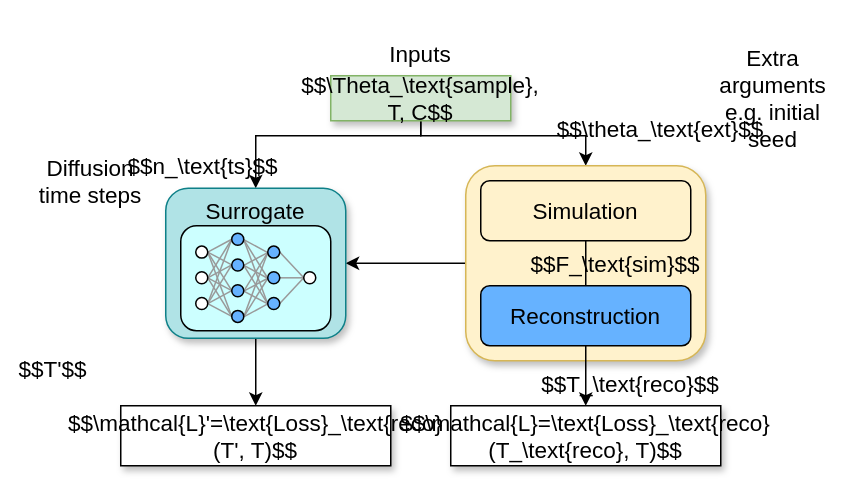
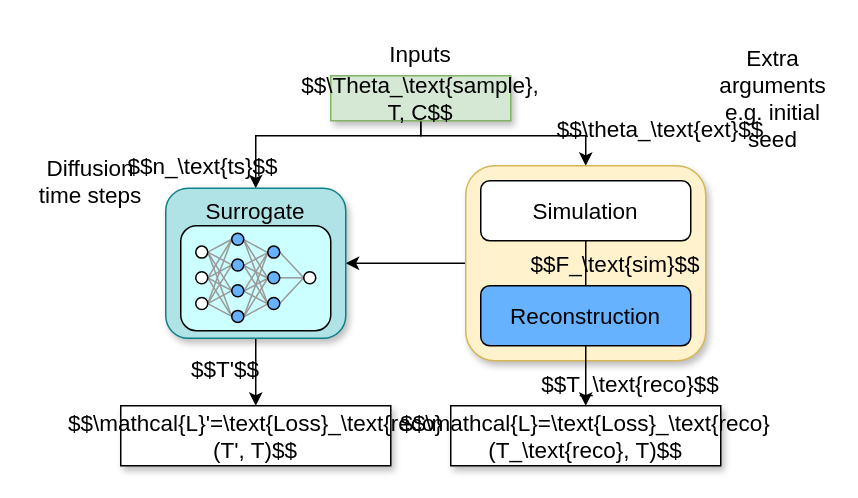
node "Simulation": fillcolor #fff2cc -> #ffffff
node "$$T'$$": moved (53, 368) -> (226, 368)
